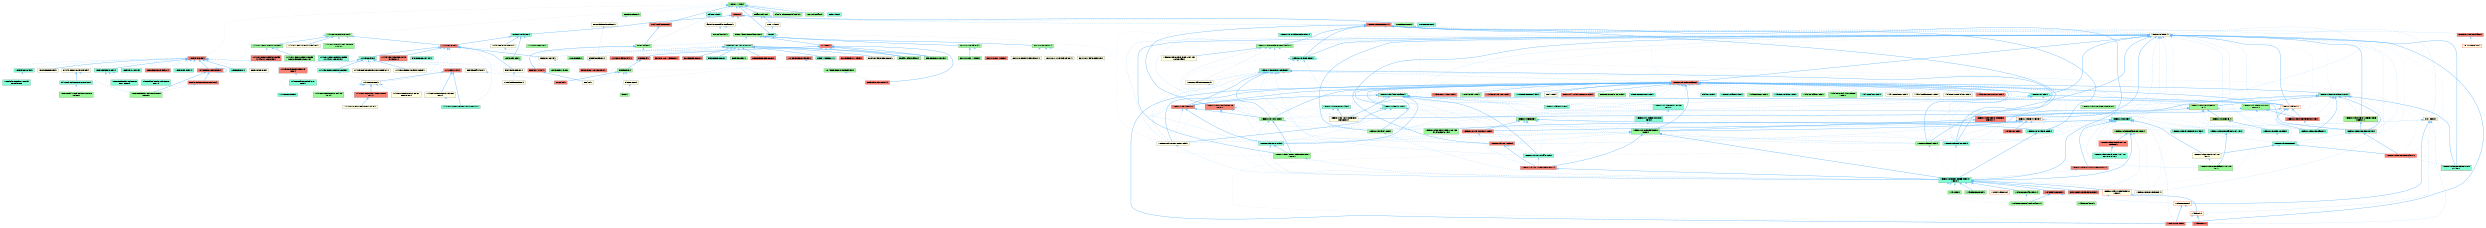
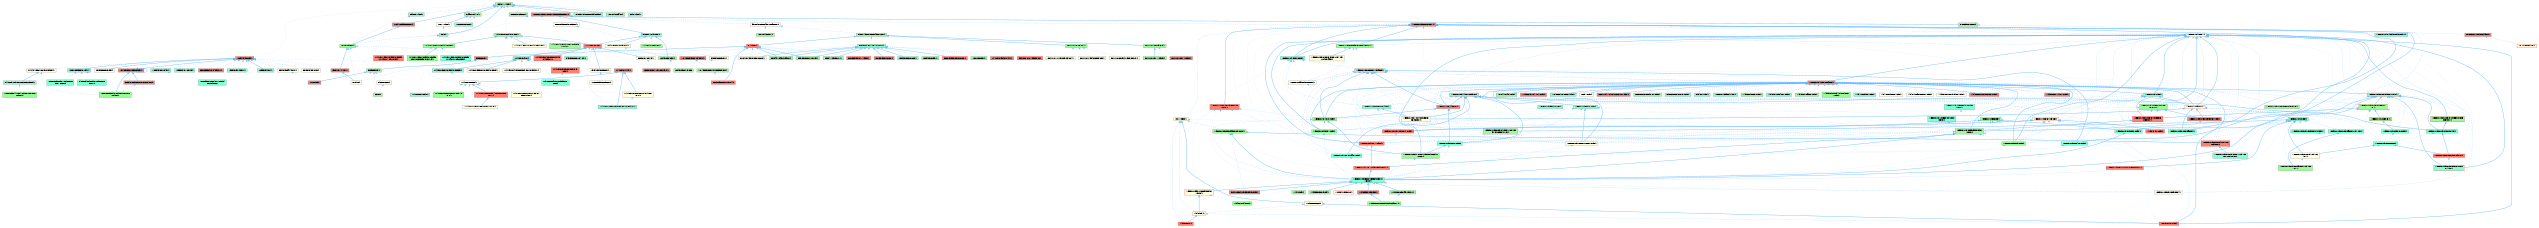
node "Variant.h": label "Variant.h" -> "MetasoundConverterNodeRegistration.h"
edge "MetasoundFrontendVertexAnalyzer EnvelopeFollower.h" -> "MetasoundDataReferenceCollection.h": now "MetasoundFrontendVertexAnalyzer EnvelopeFollower.h" -> "MetasoundOperatorInterface.h"
